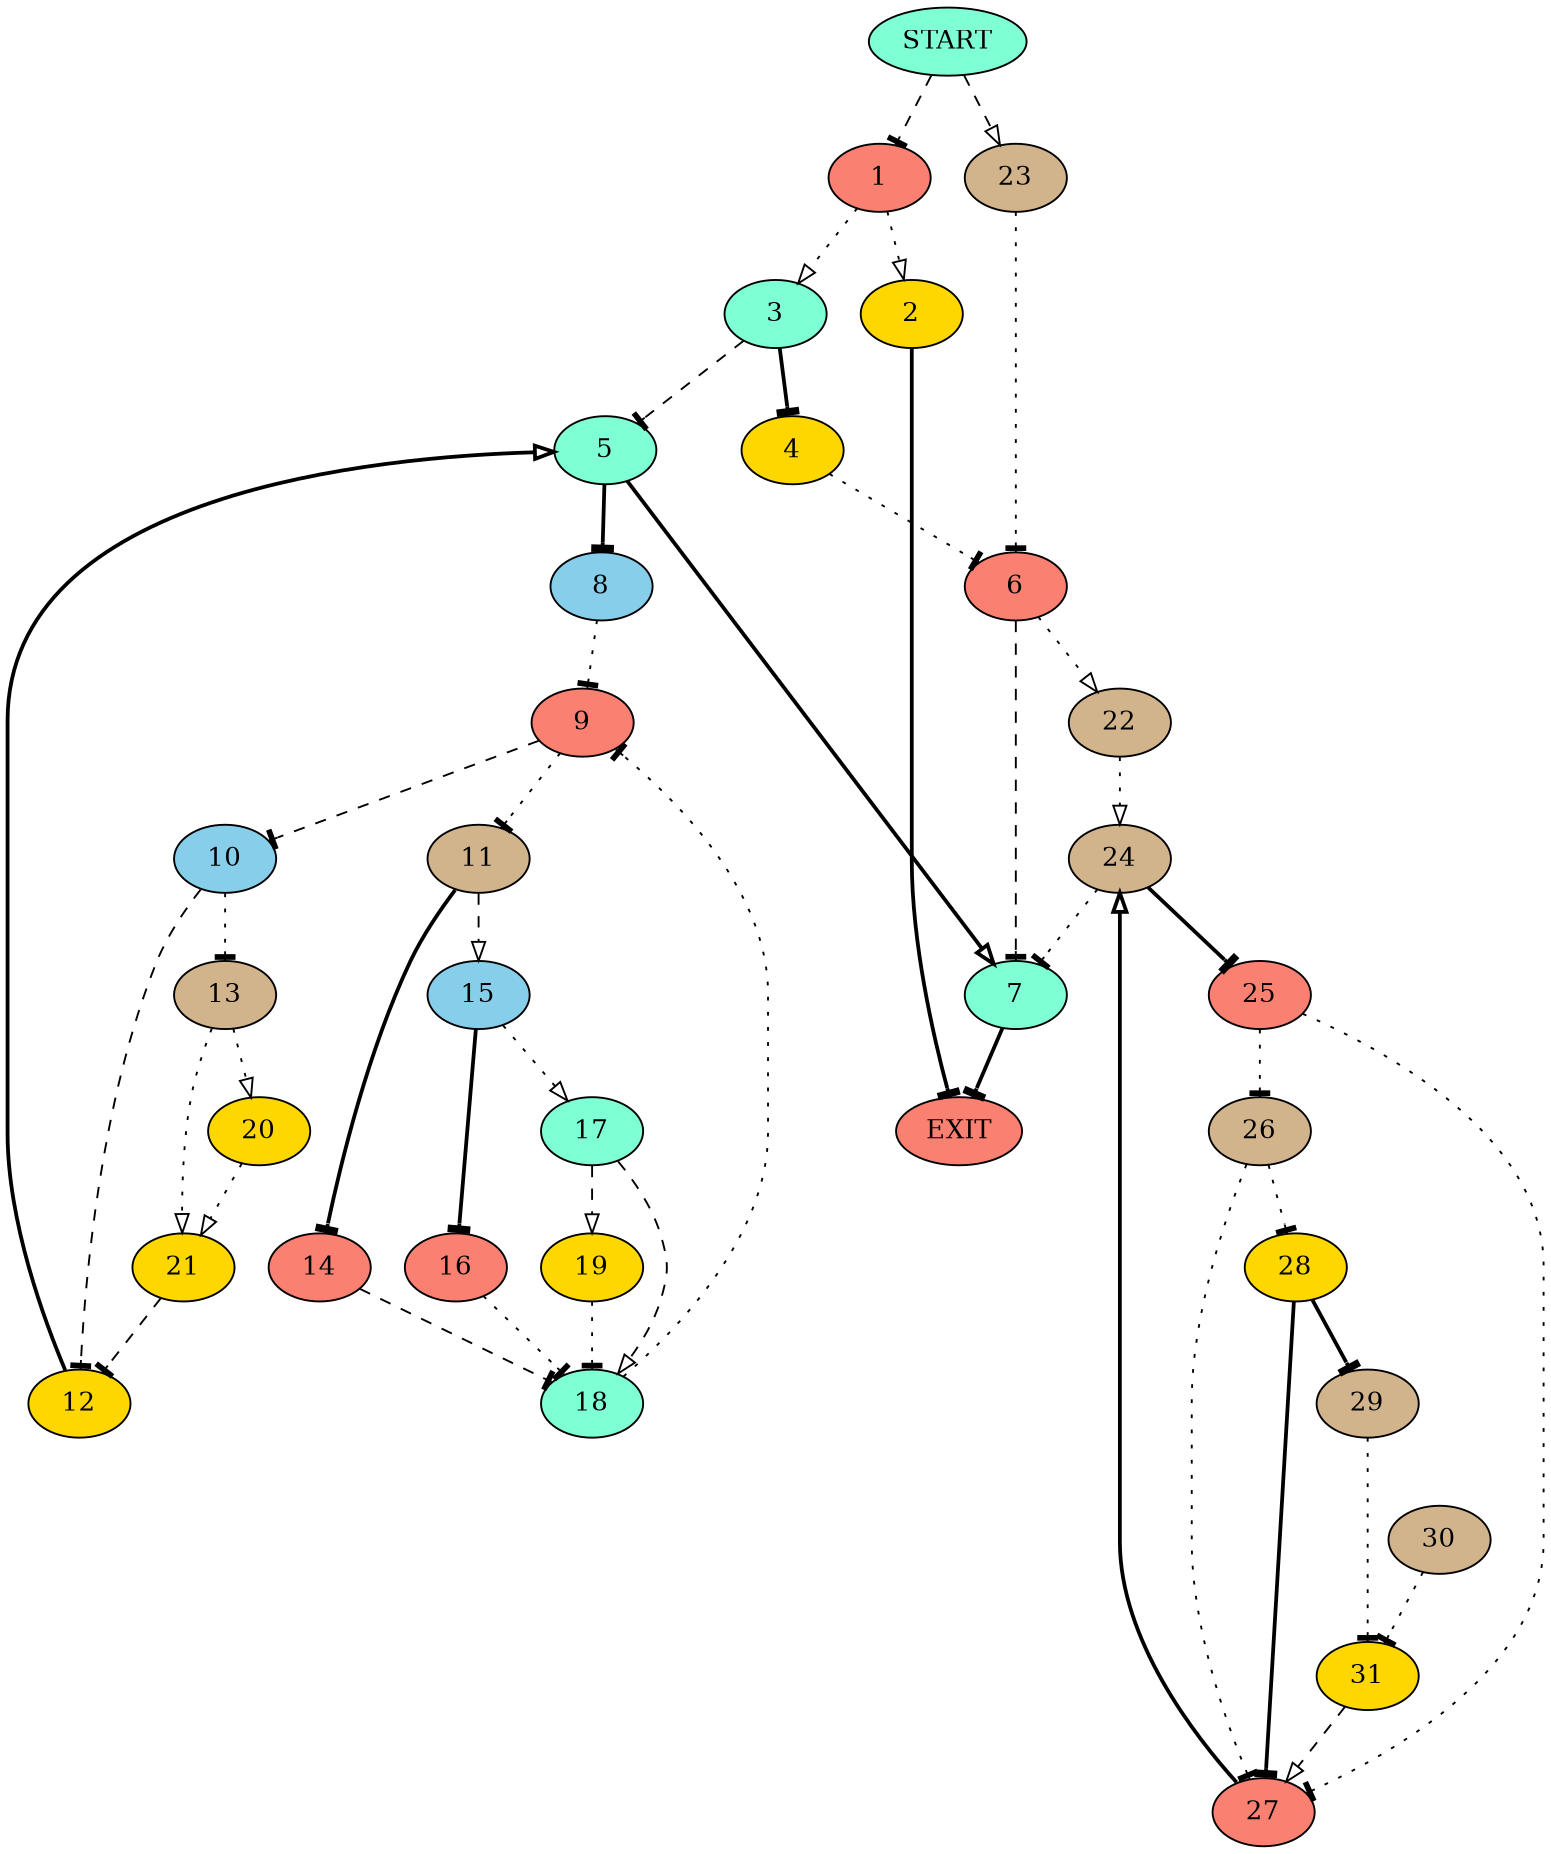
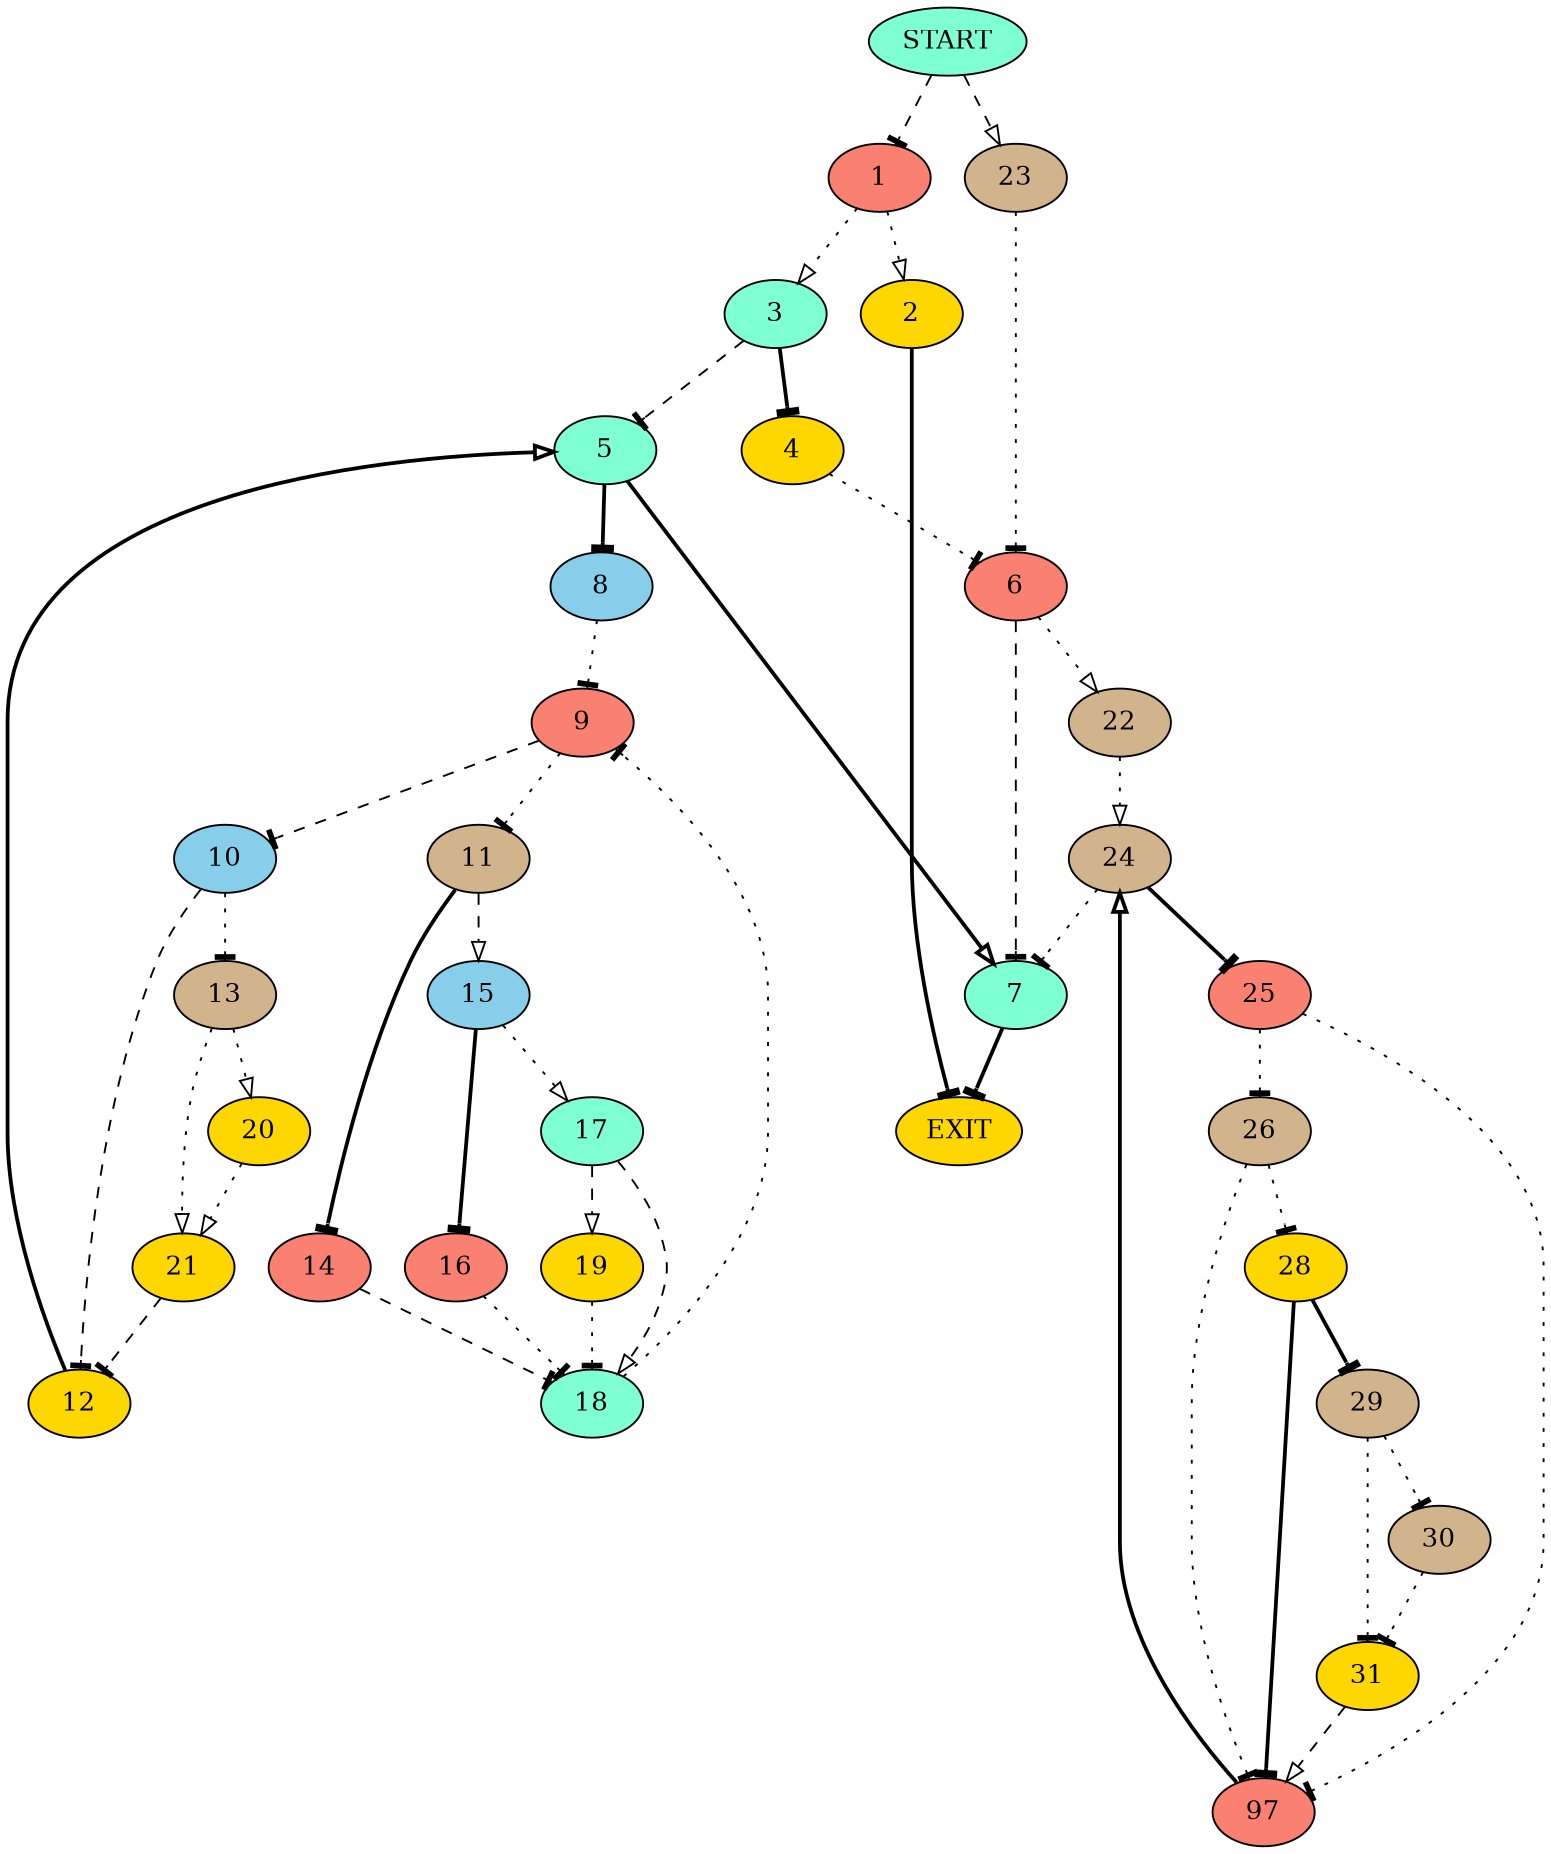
node "EXIT": fillcolor salmon -> gold
edge "29" -> "30": added
node "27": label "27" -> "97"
